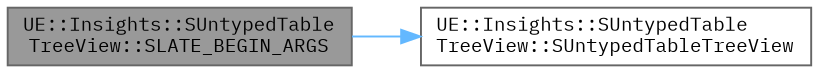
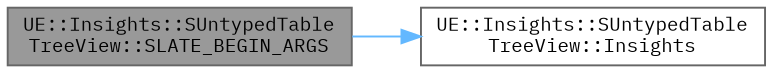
node "UE::Insights::SUntypedTable TreeView::SUntypedTableTreeView": label "UE::Insights::SUntypedTable TreeView::SUntypedTableTreeView" -> "UE::Insights::SUntypedTable TreeView::Insights"
